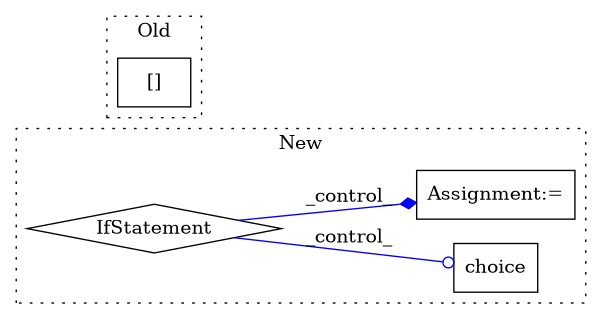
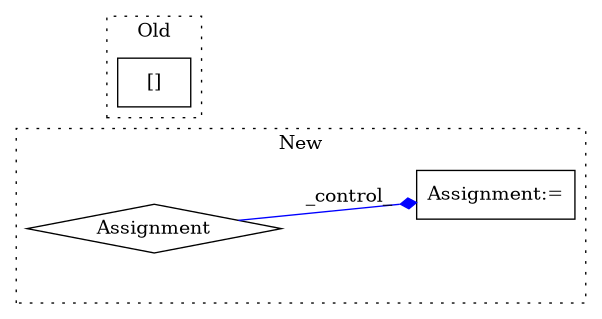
node "IfStatement": label "IfStatement" -> "Assignment"
node "choice": removed
